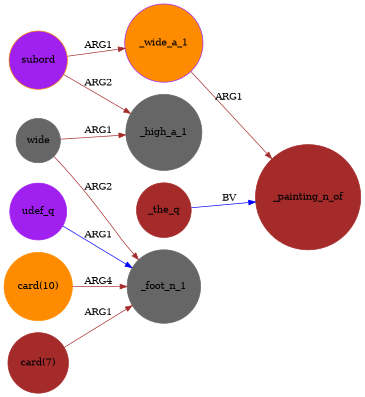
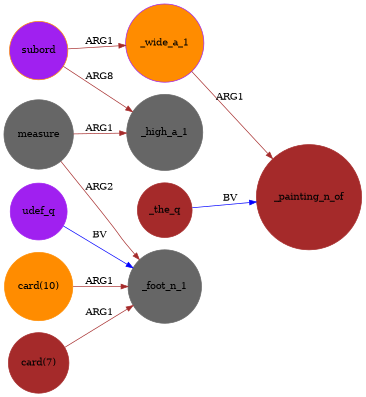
edge "subord" -> "_high_a_1": label "ARG2" -> "ARG8"
node "wide": label "wide" -> "measure"
edge "udef_q" -> "_foot_n_1": label "ARG1" -> "BV"
edge "card(10)" -> "_foot_n_1": label "ARG4" -> "ARG1"
